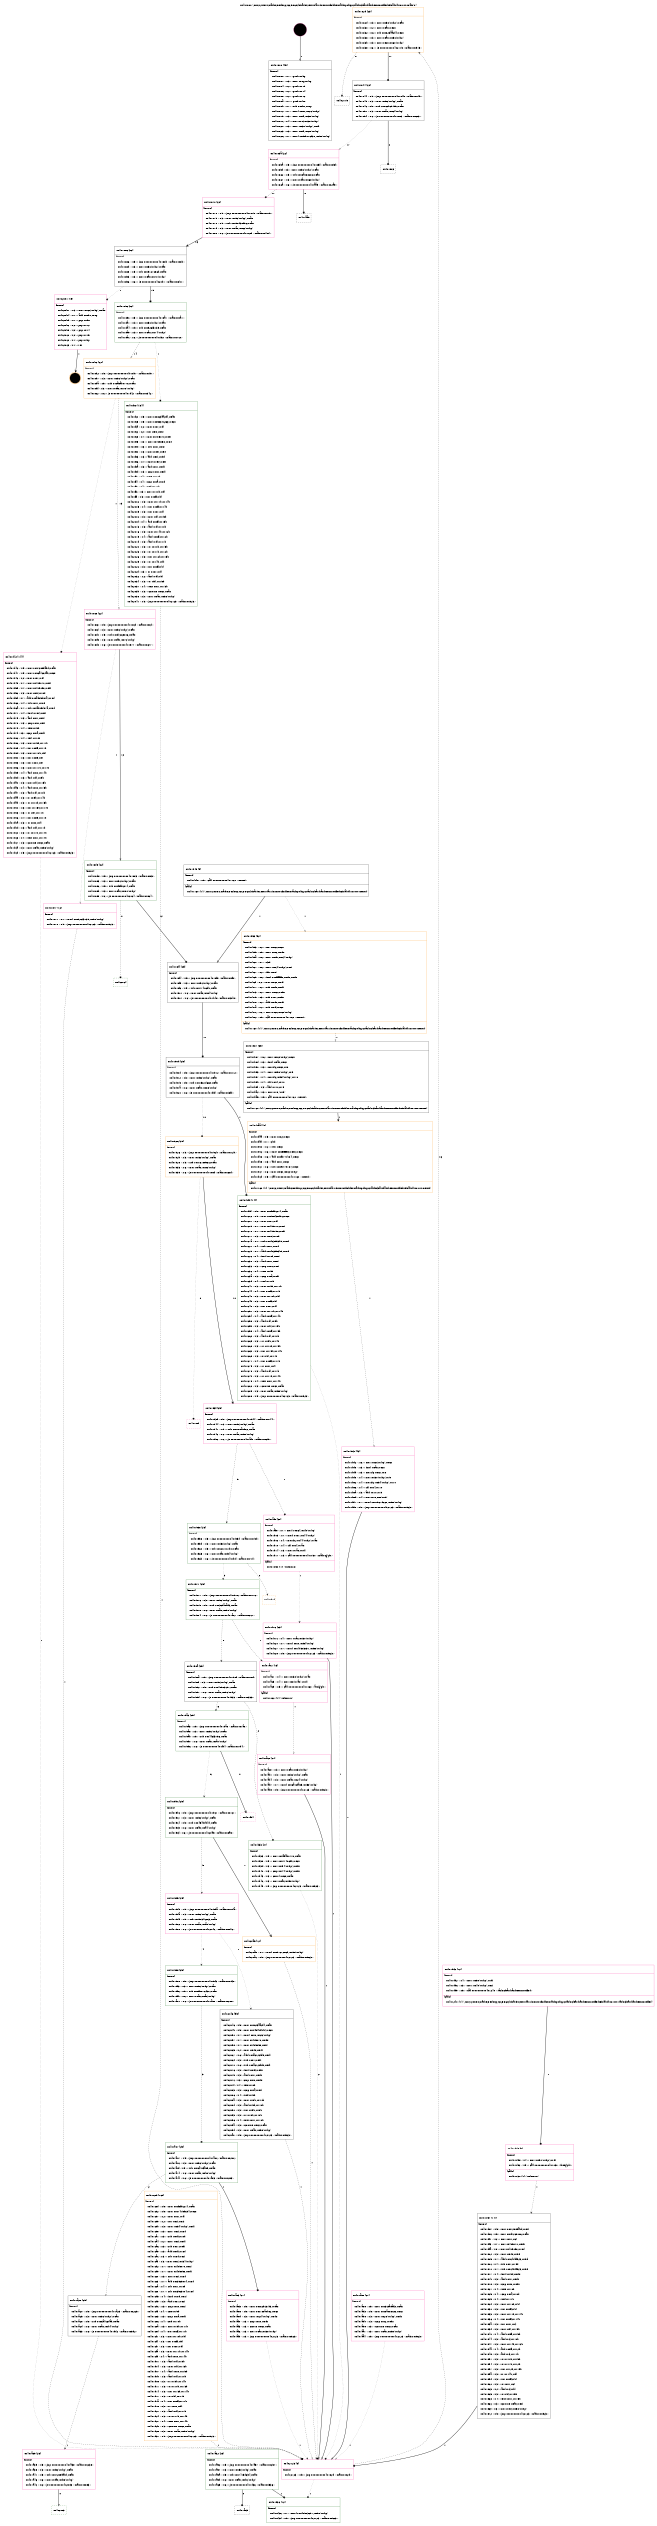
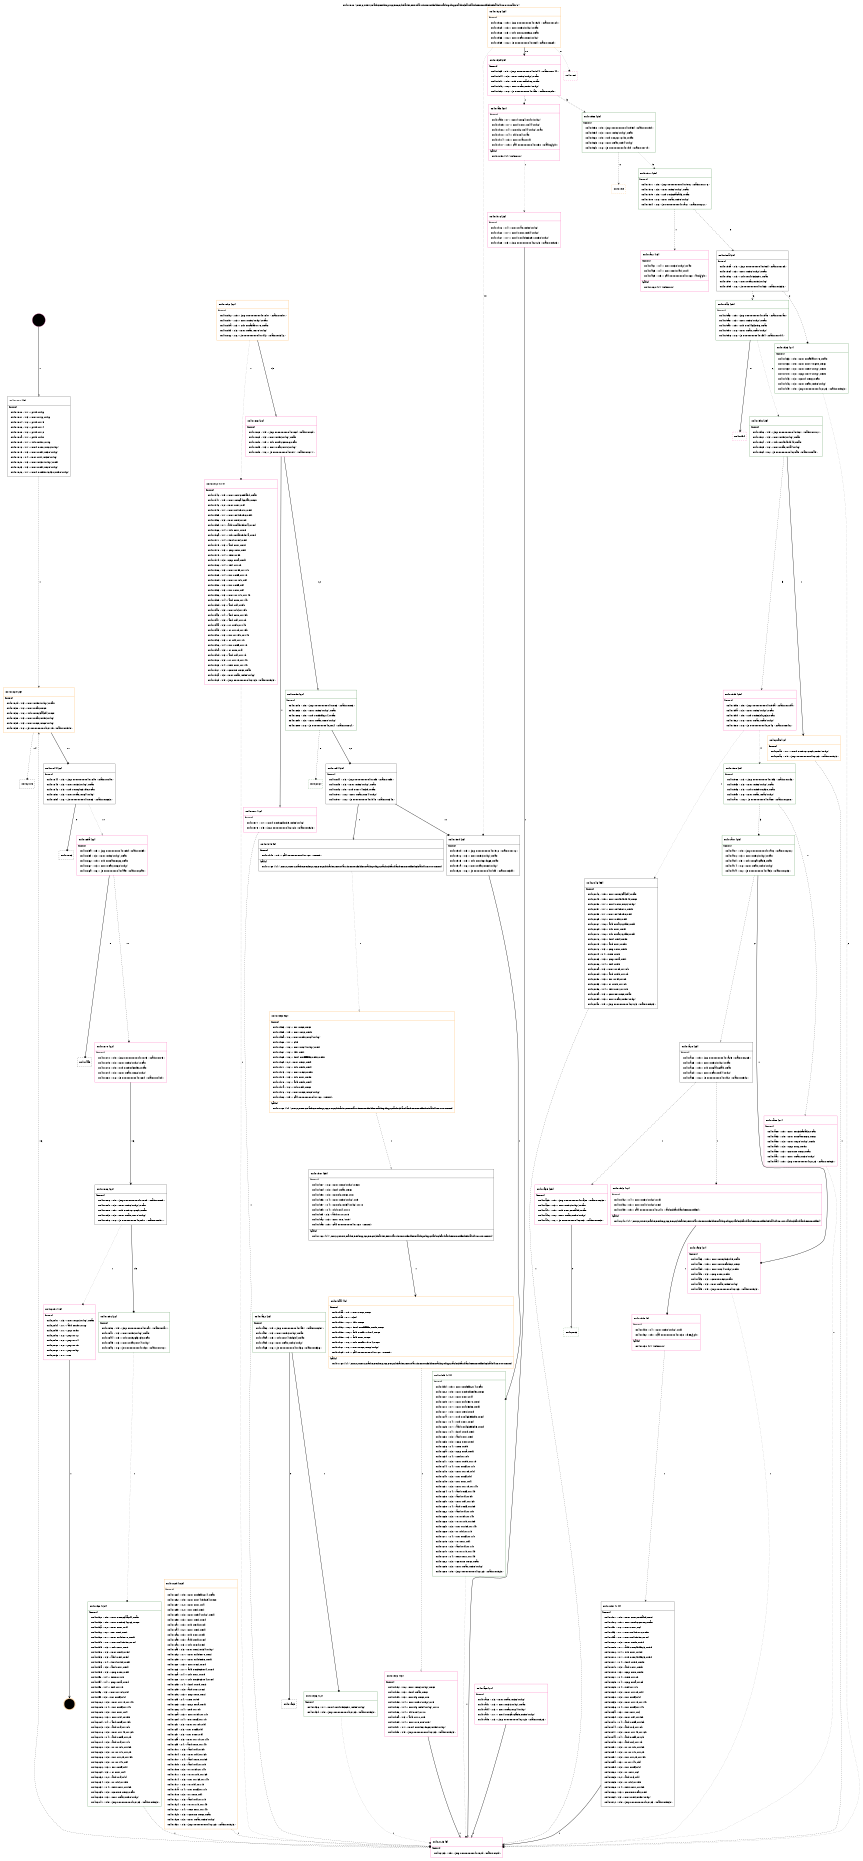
edge "0x40182d [23]" -> "0x402115": label " 0" -> " 14"
edge "0x40189c [22]" -> "0x4018b2 [22]": removed, label "14"
edge "0x4018b2 [22]" -> "0x4018c8 [22]": style dashed -> bold
edge "0x401800 [45]" -> "0x40182d [23]": added, label "1"
edge "0x4018c8 [22]" -> "0x401e77 [12]": style dotted -> bold
edge "0x401b4e [5]" -> "0x4018f4 [25]": reversed
edge "0x4019ee [25]" -> "0x401a8e [27]": added, label "1"
edge "0x40190d [25]" -> "0x401926 [25]": reversed
edge "0x401a20 [25]" -> "0x401dd2 [12]": added, label "1"
edge "0x401ac1 [13]" -> "0x401ace [21]": removed, label "1"
edge "0x402123 [5]" -> "0x401d36 [12]": reversed
